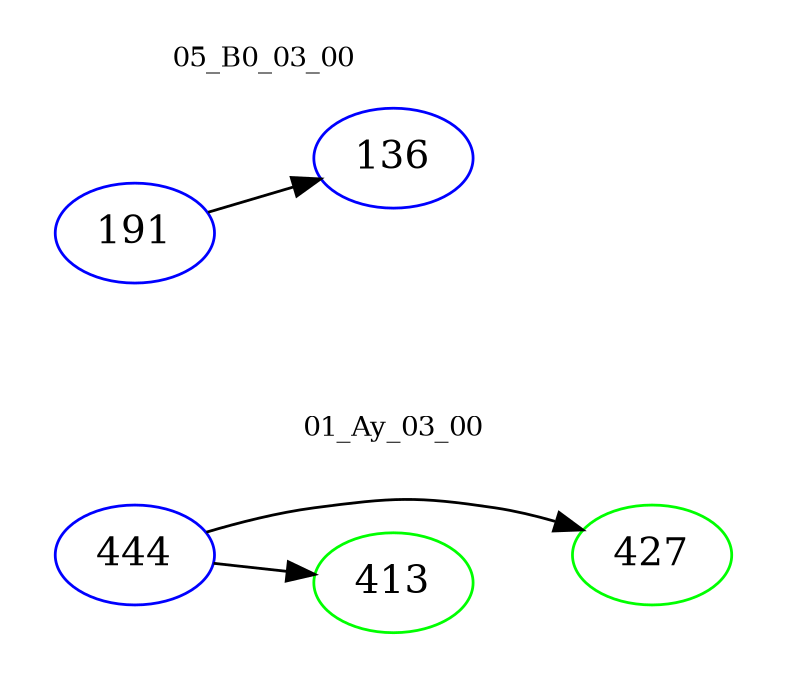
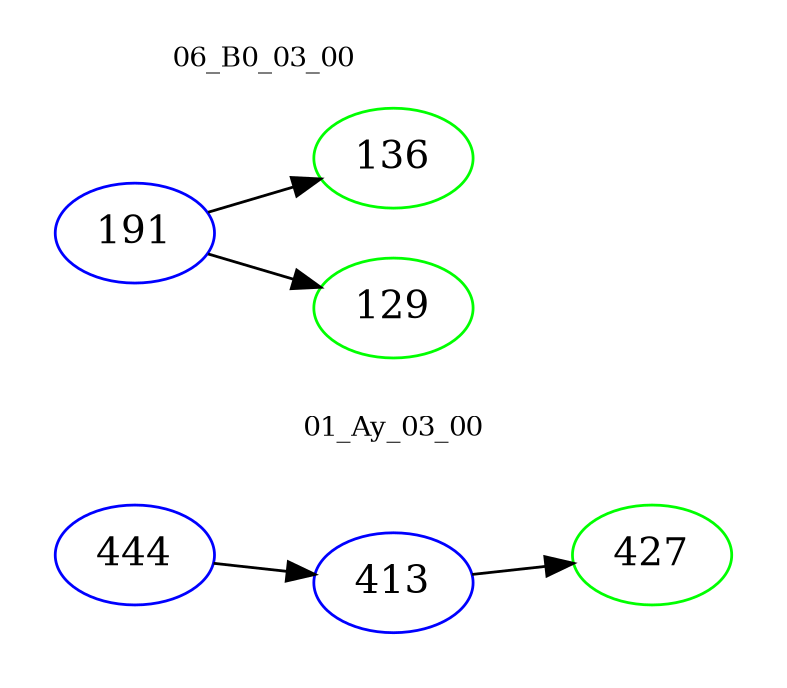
cluster "05_B0_03_00": label "05_B0_03_00" -> "06_B0_03_00"
node "136": color blue -> green
node "129": added
edge "444" -> "427": now "413" -> "427"
node "413": color green -> blue
